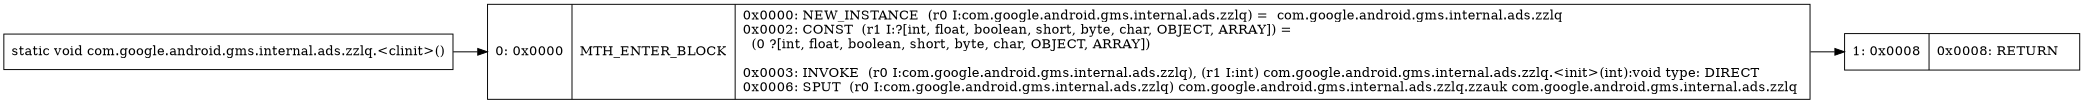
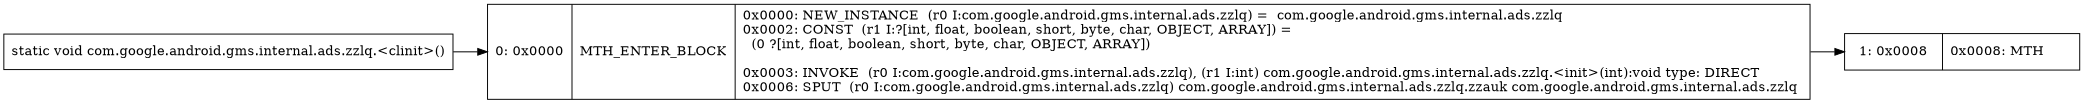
node "1: 0x0008": text "0x0008: RETURN" -> "0x0008: MTH"
